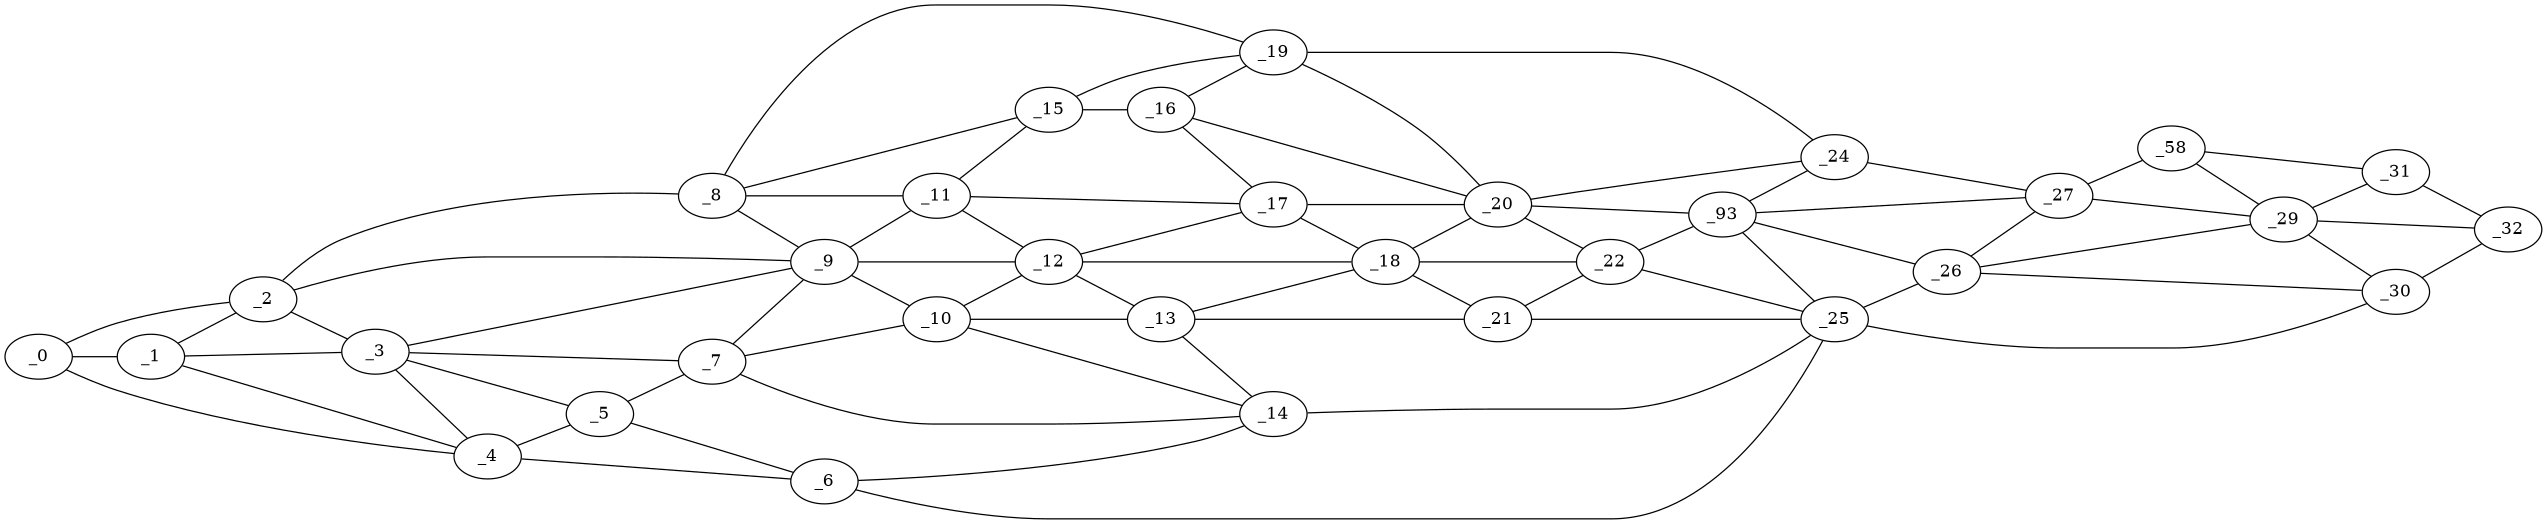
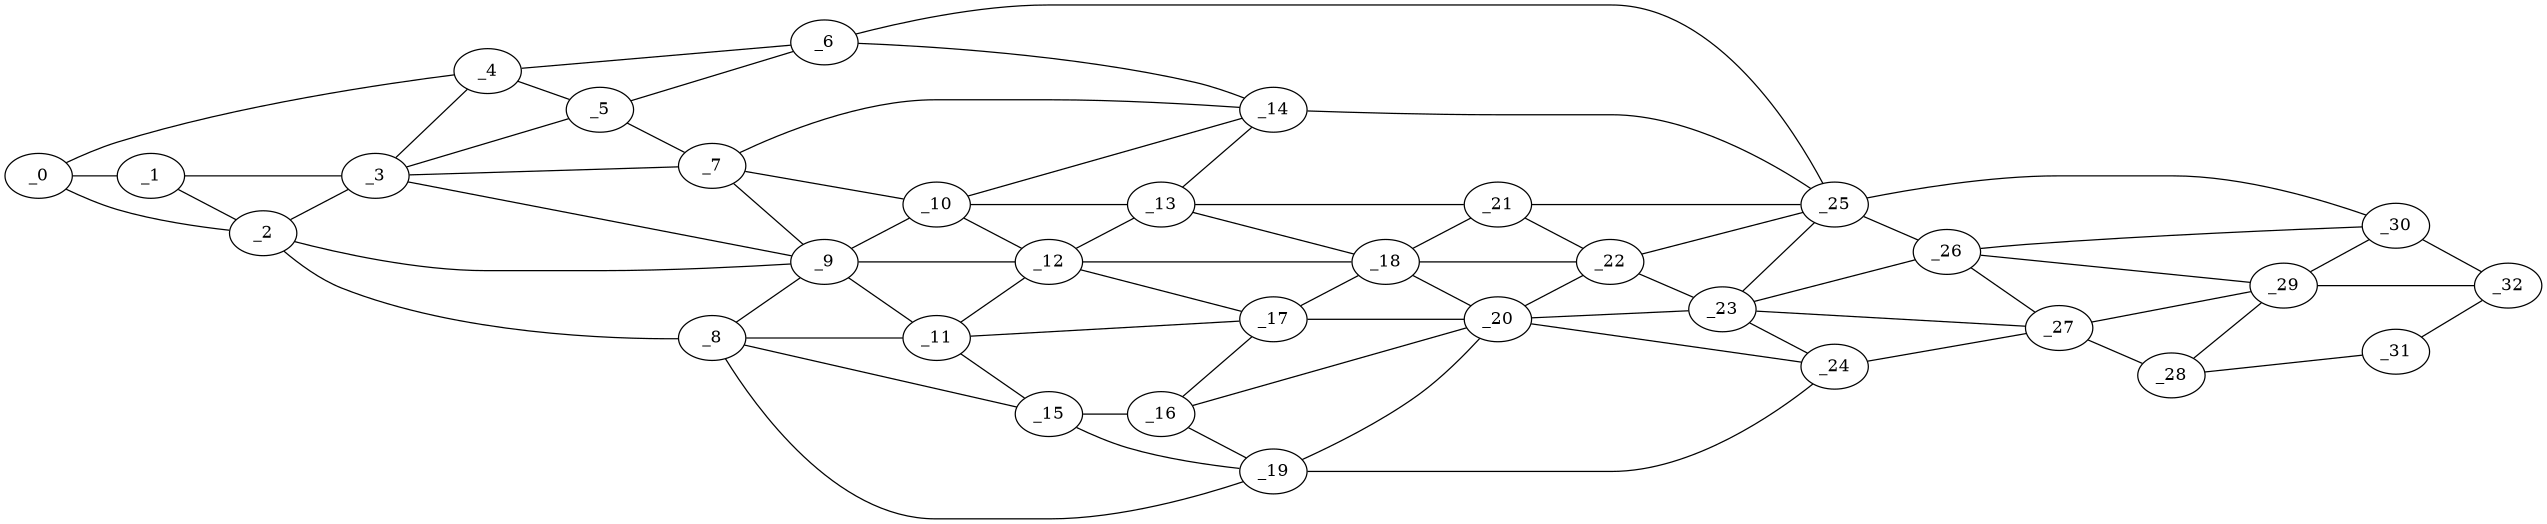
node "_58": label "_58" -> "_28"
edge "_31" -- "_29": removed
node "_93": label "_93" -> "_23"
edge "_1" -- "_4": removed
